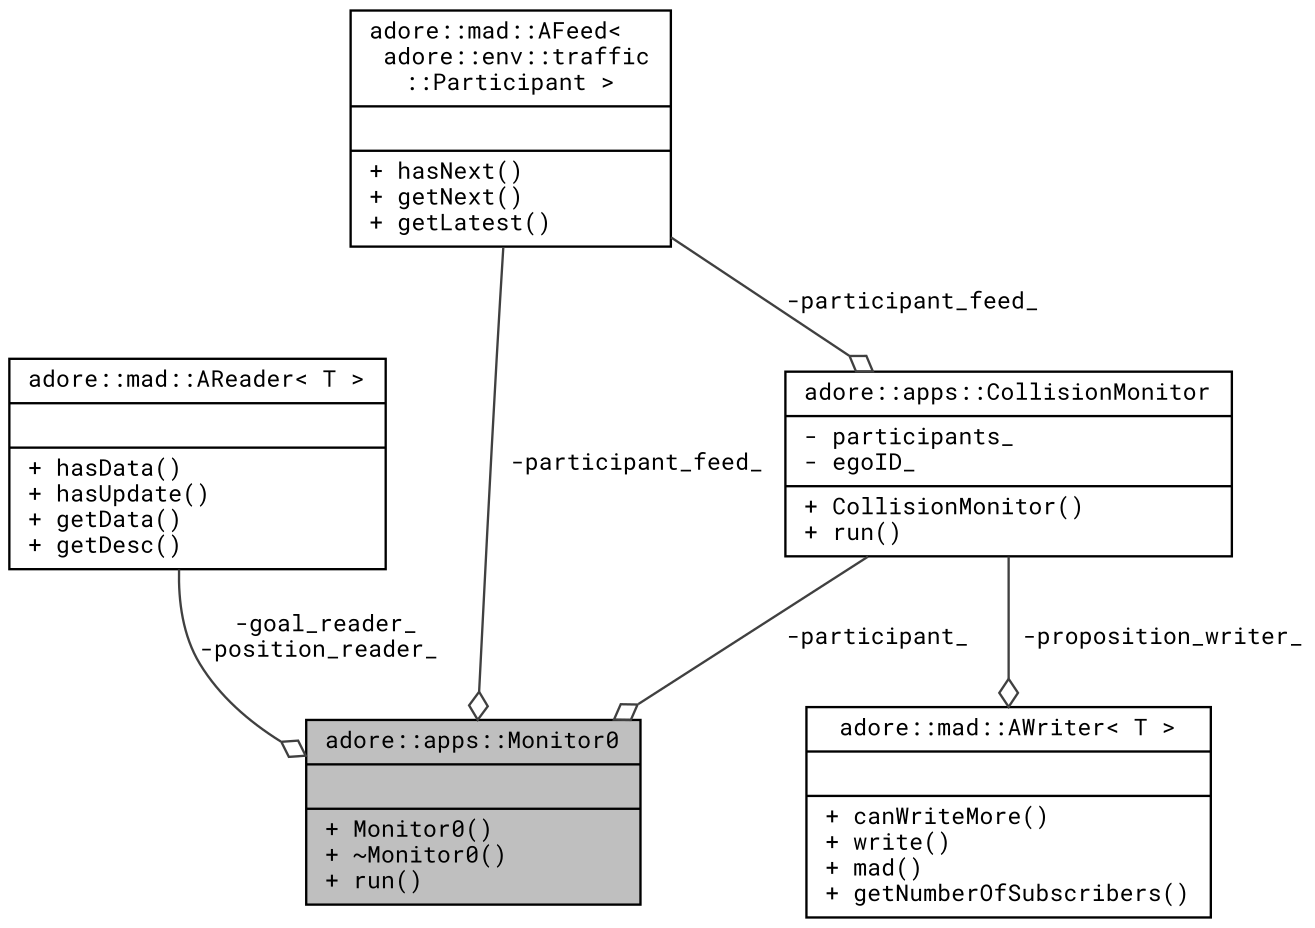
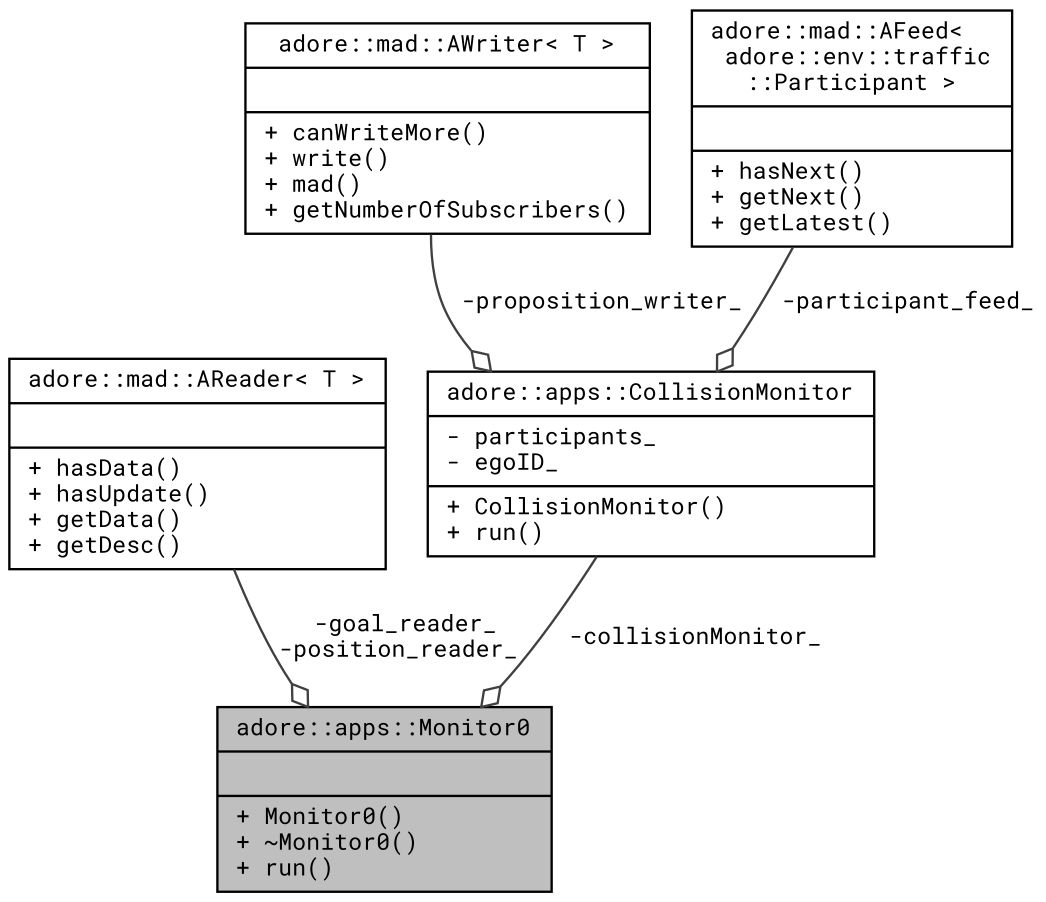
edge "adore::mad::AFeed<" -> "adore::apps::Monitor0": removed, label "-participant_feed_"
edge "adore::apps::CollisionMonitor" -> "adore::mad::AWriter< T >": reversed
edge "adore::apps::CollisionMonitor" -> "adore::apps::Monitor0": label " -participant_" -> " -collisionMonitor_"
